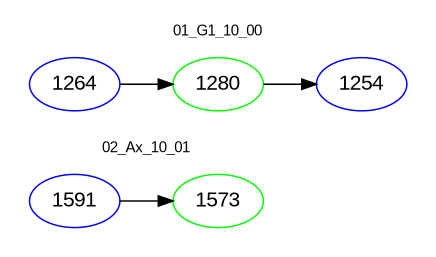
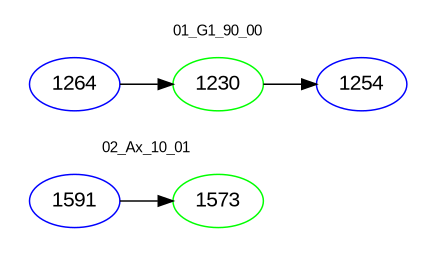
cluster "01_G1_10_00": label "01_G1_10_00" -> "01_G1_90_00"
node "1280": label "1280" -> "1230"
